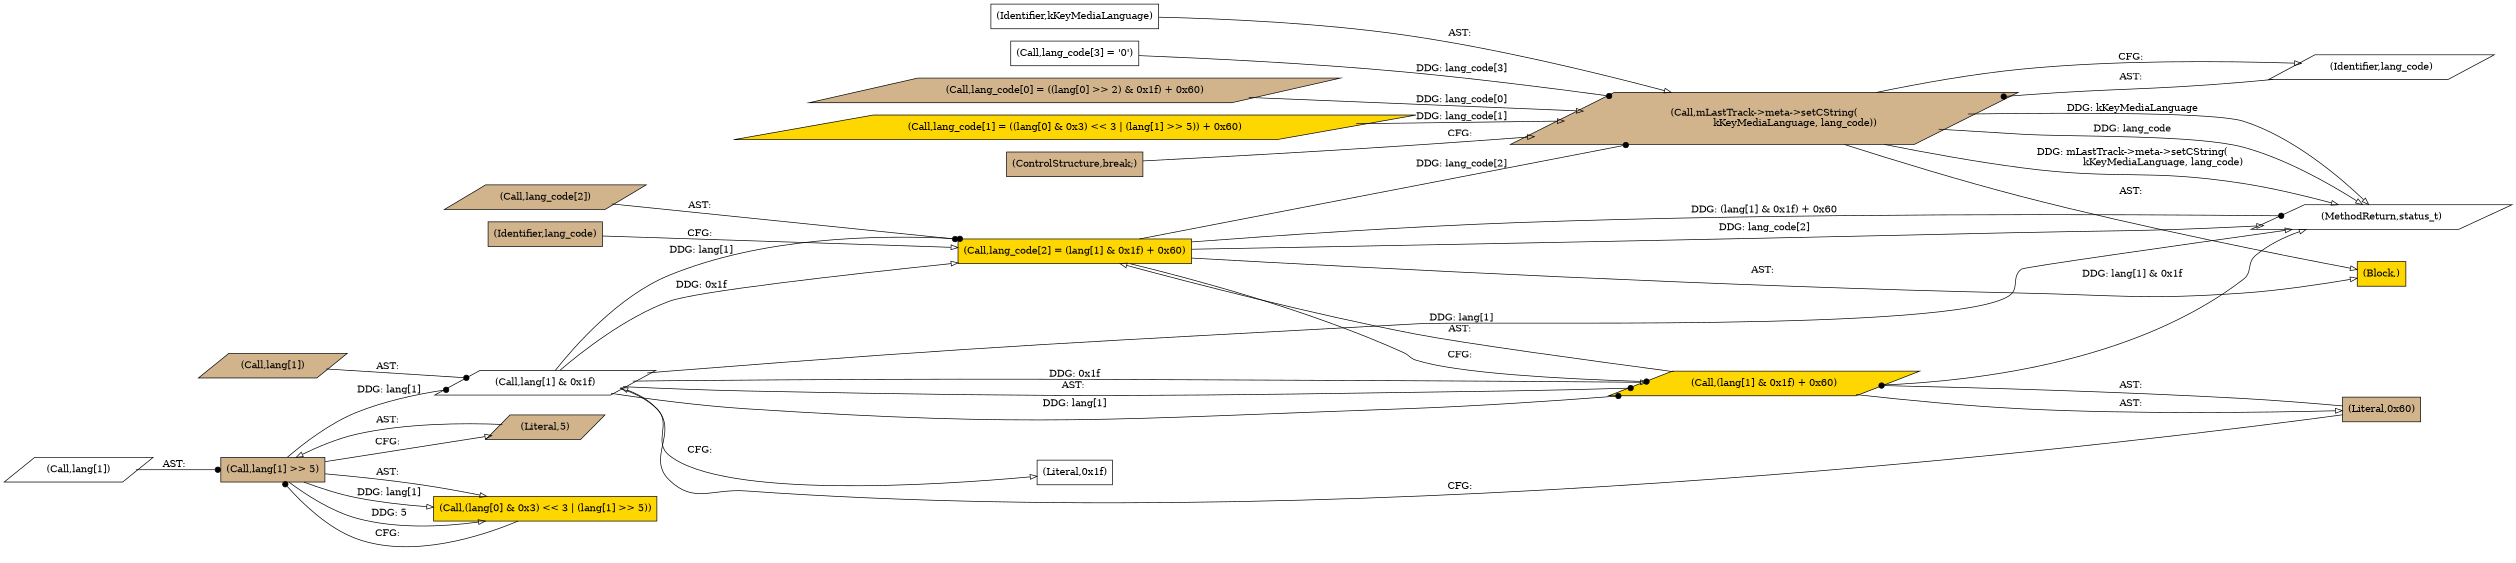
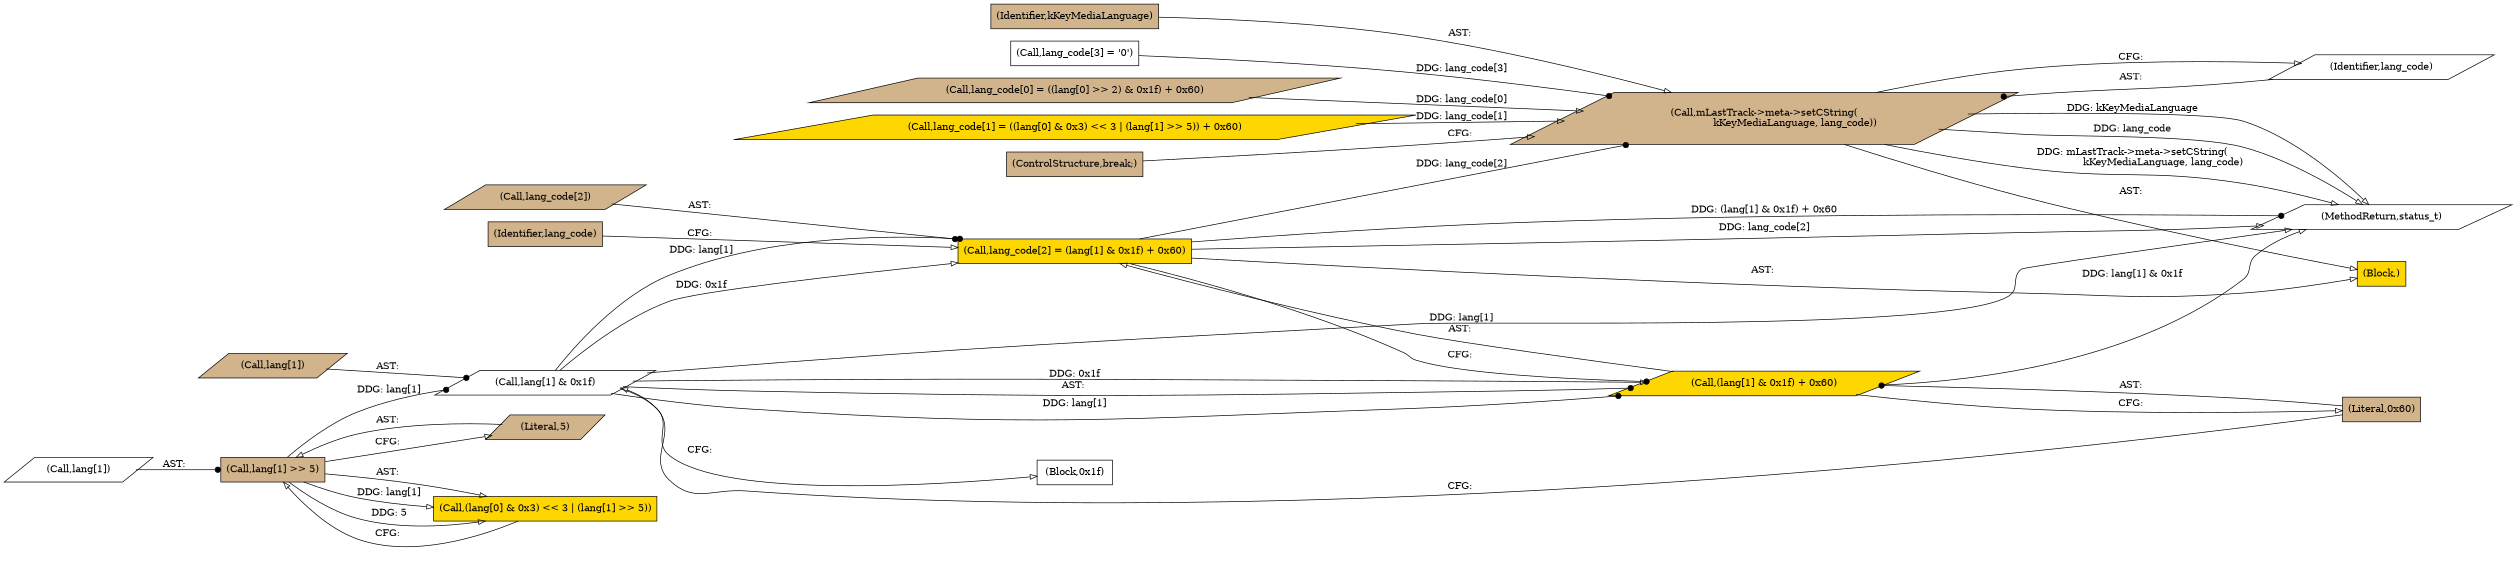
node "(Identifier,kKeyMediaLanguage)": fillcolor white -> tan
edge "(Call,(lang[1] & 0x1f) + 0x60)" -> "(Literal,0x60)": label "AST: " -> "CFG: "
node "(Literal,0x1f)": label "(Literal,0x1f)" -> "(Block,0x1f)"
edge "(Call,(lang[0] & 0x3) << 3 | (lang[1] >> 5))" -> "(Call,lang[1] >> 5)": arrowhead dot -> onormal
